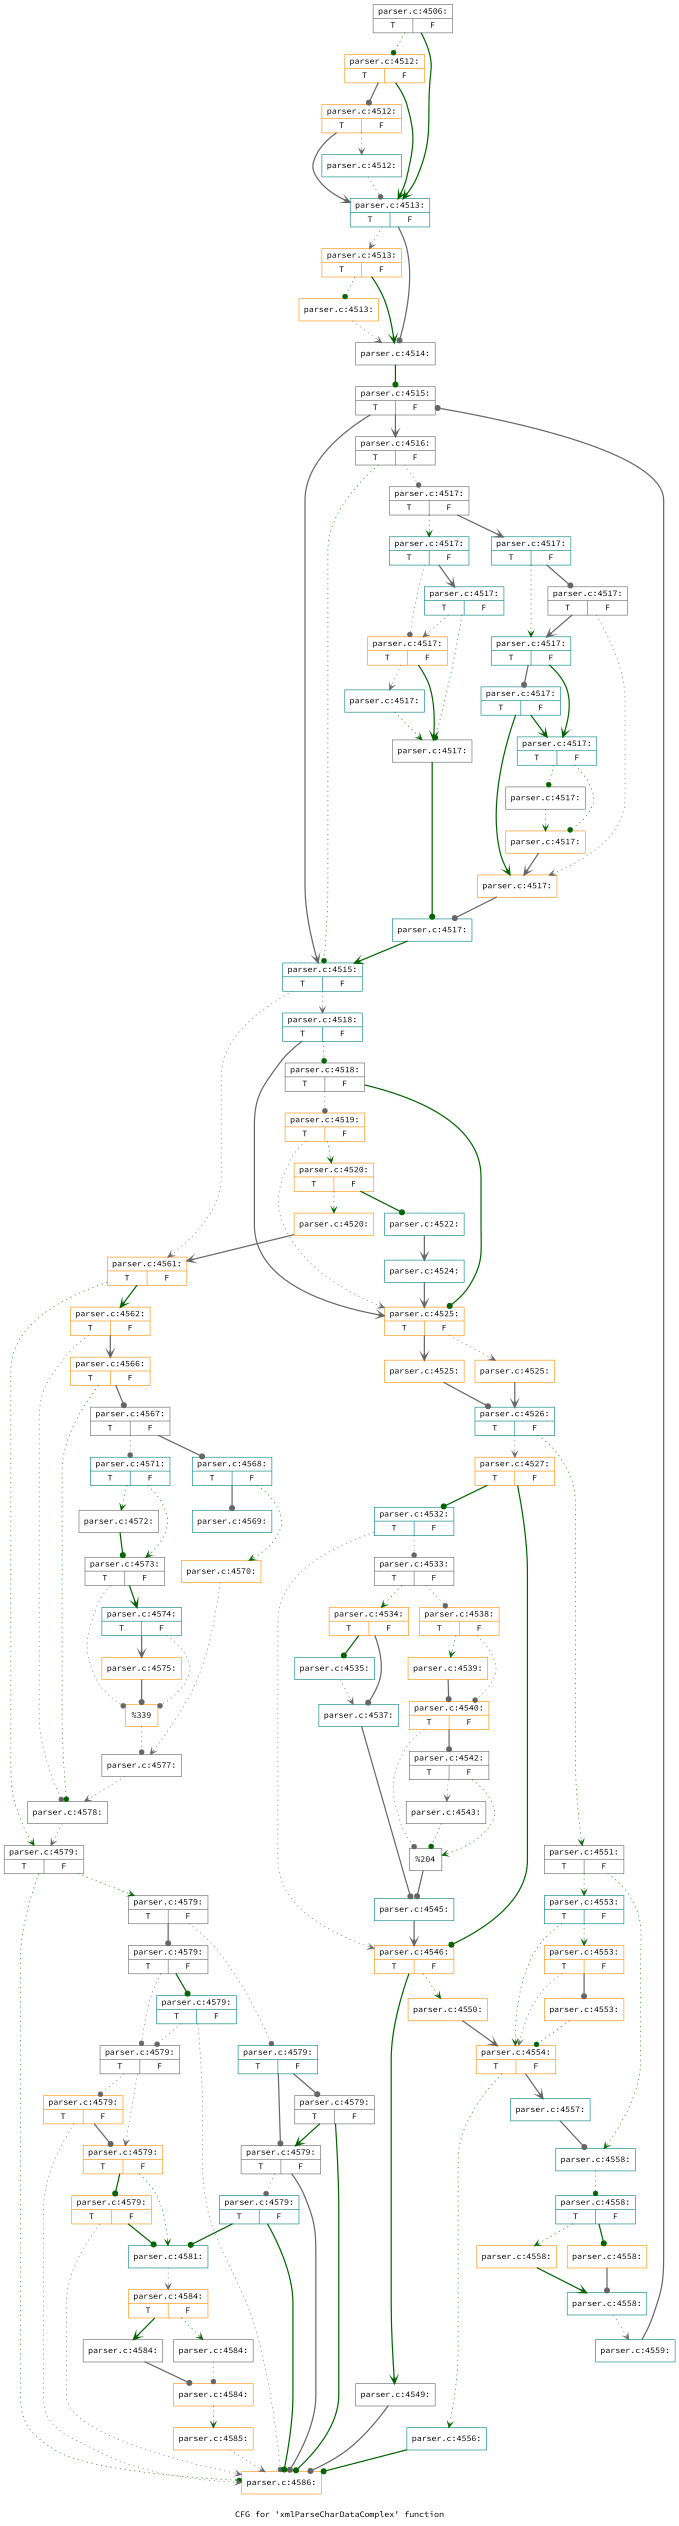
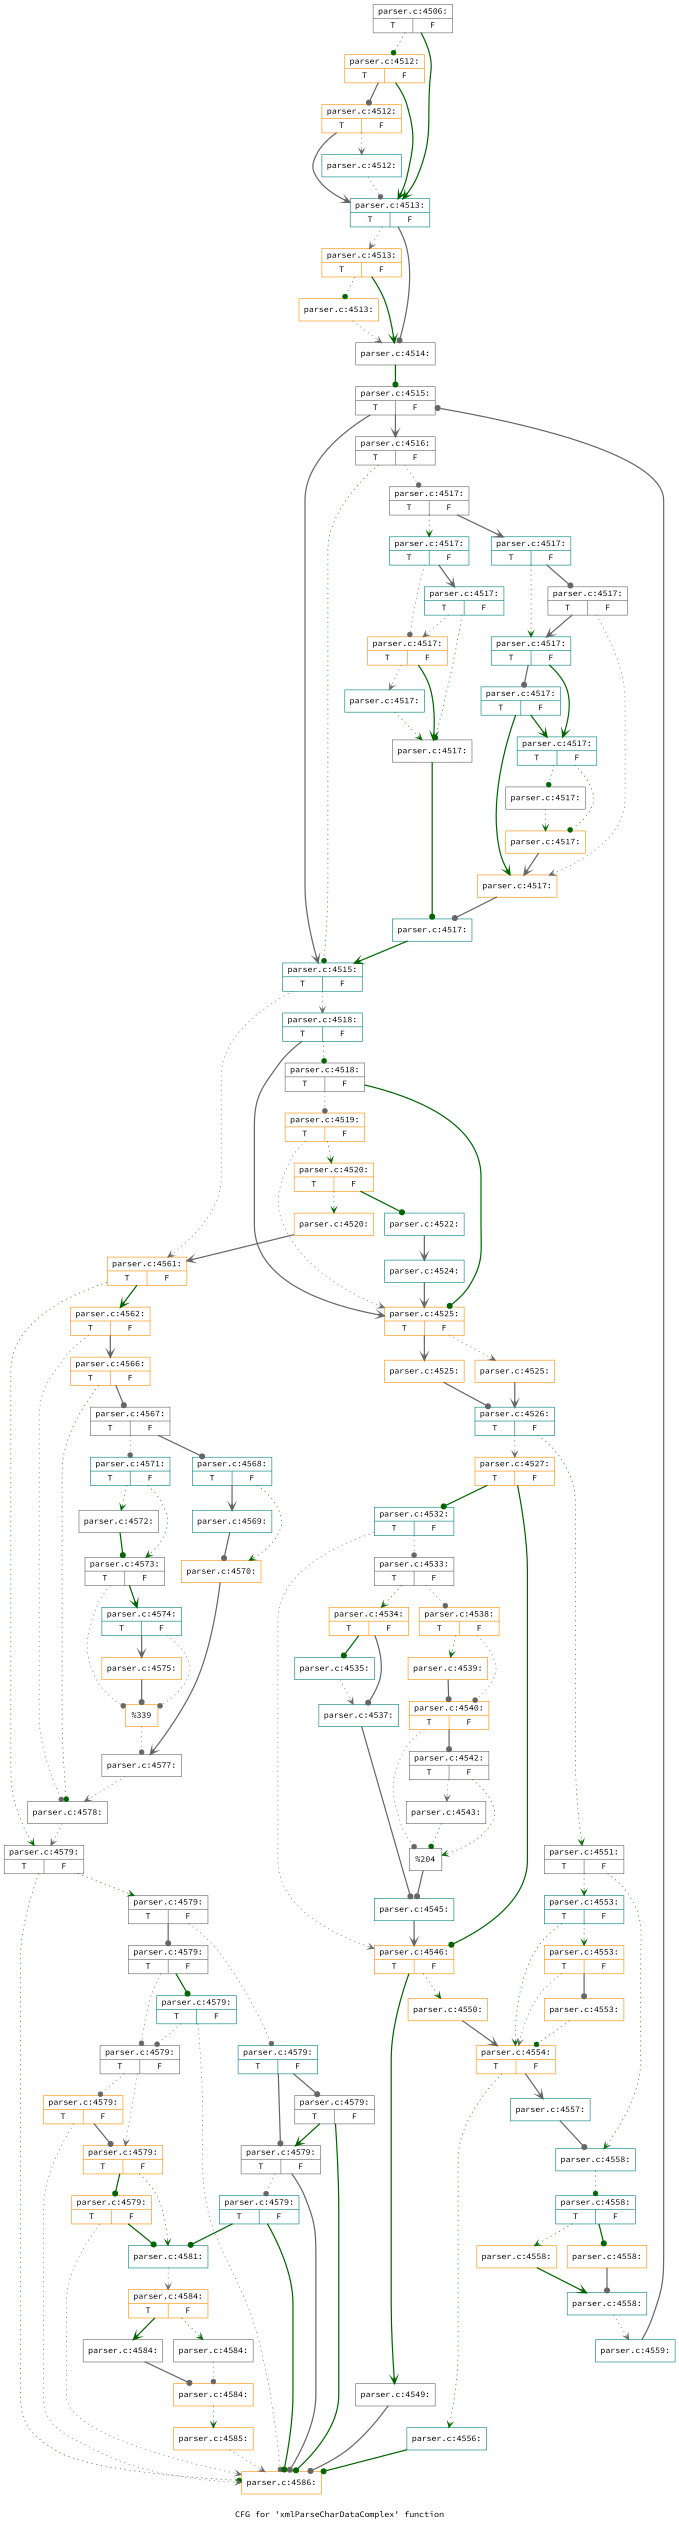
edge "parser.c:4568:" -> "parser.c:4569:": arrowhead dot -> vee
edge "parser.c:4569:" -> "parser.c:4570:": added
edge "parser.c:4570:" -> "parser.c:4577:": style dotted -> bold
